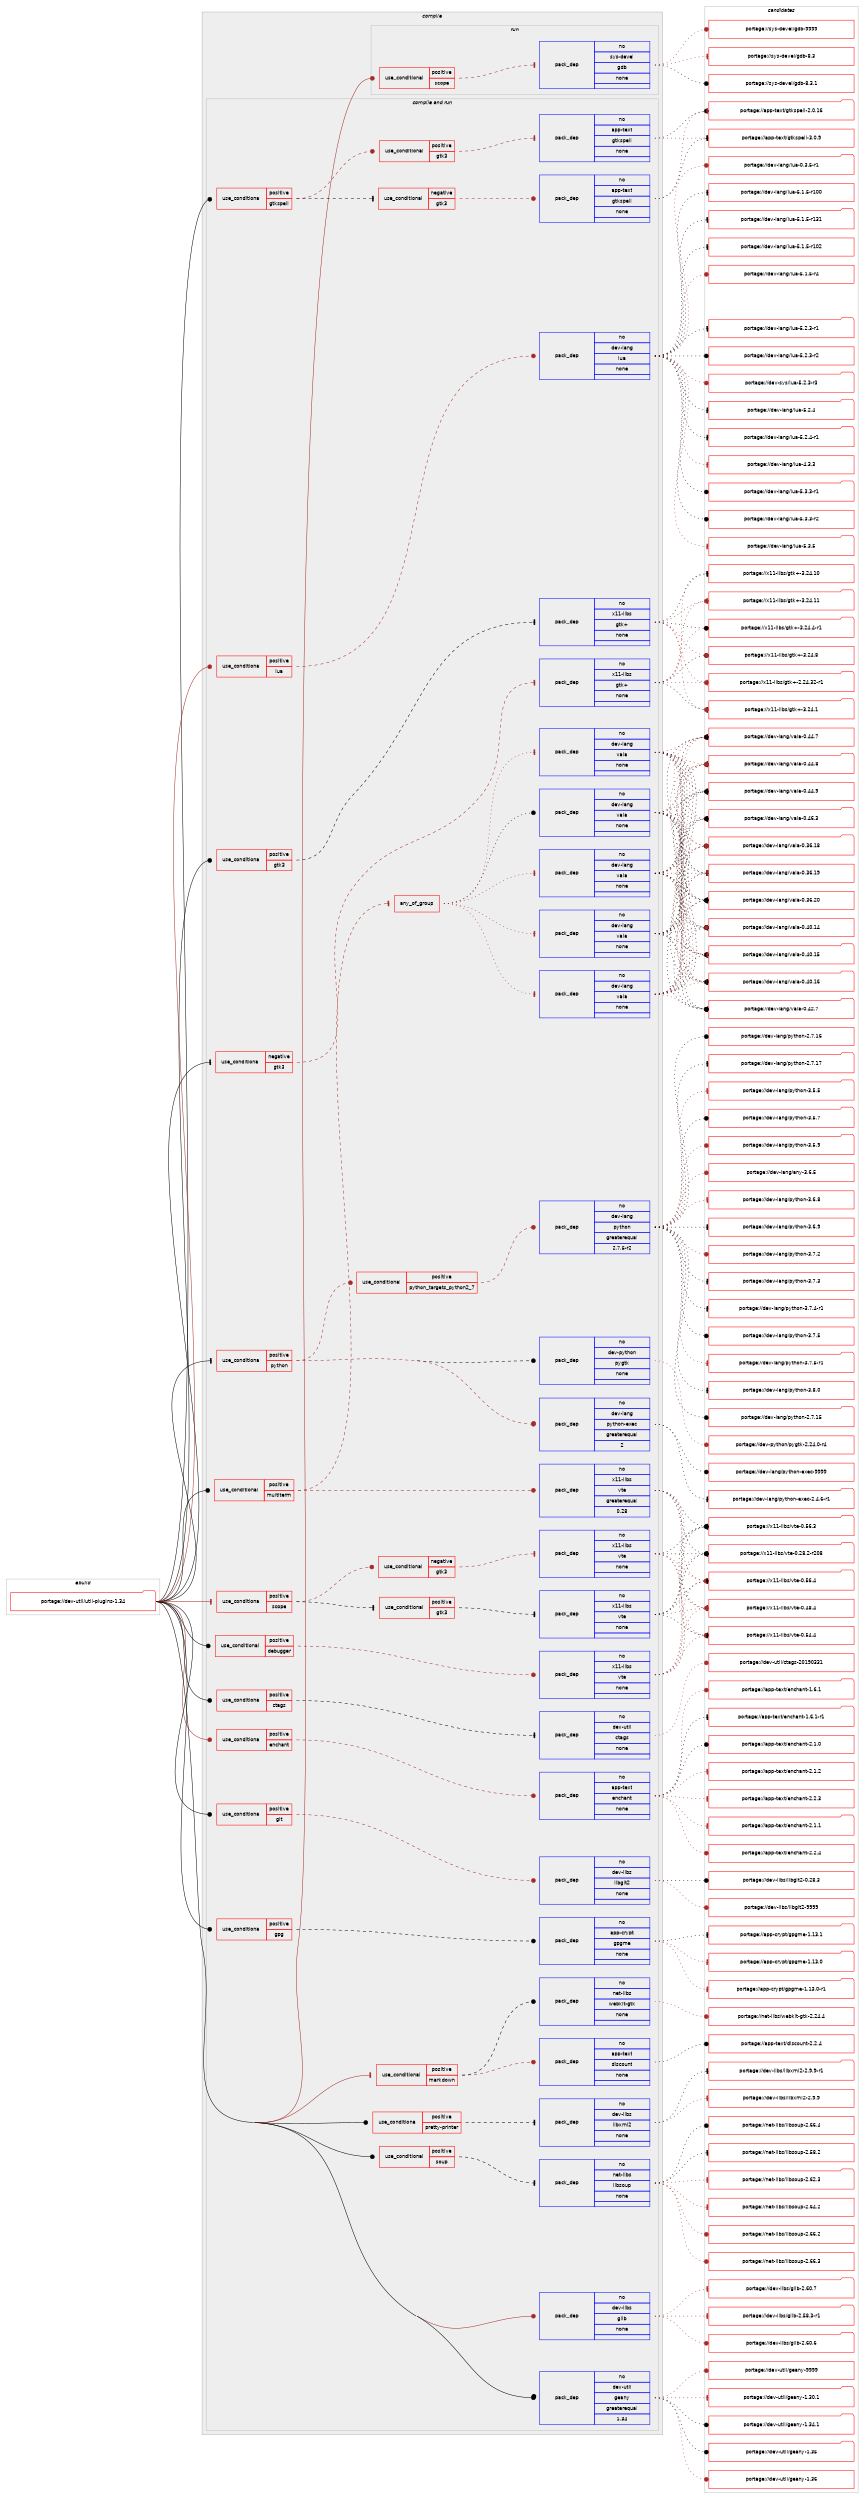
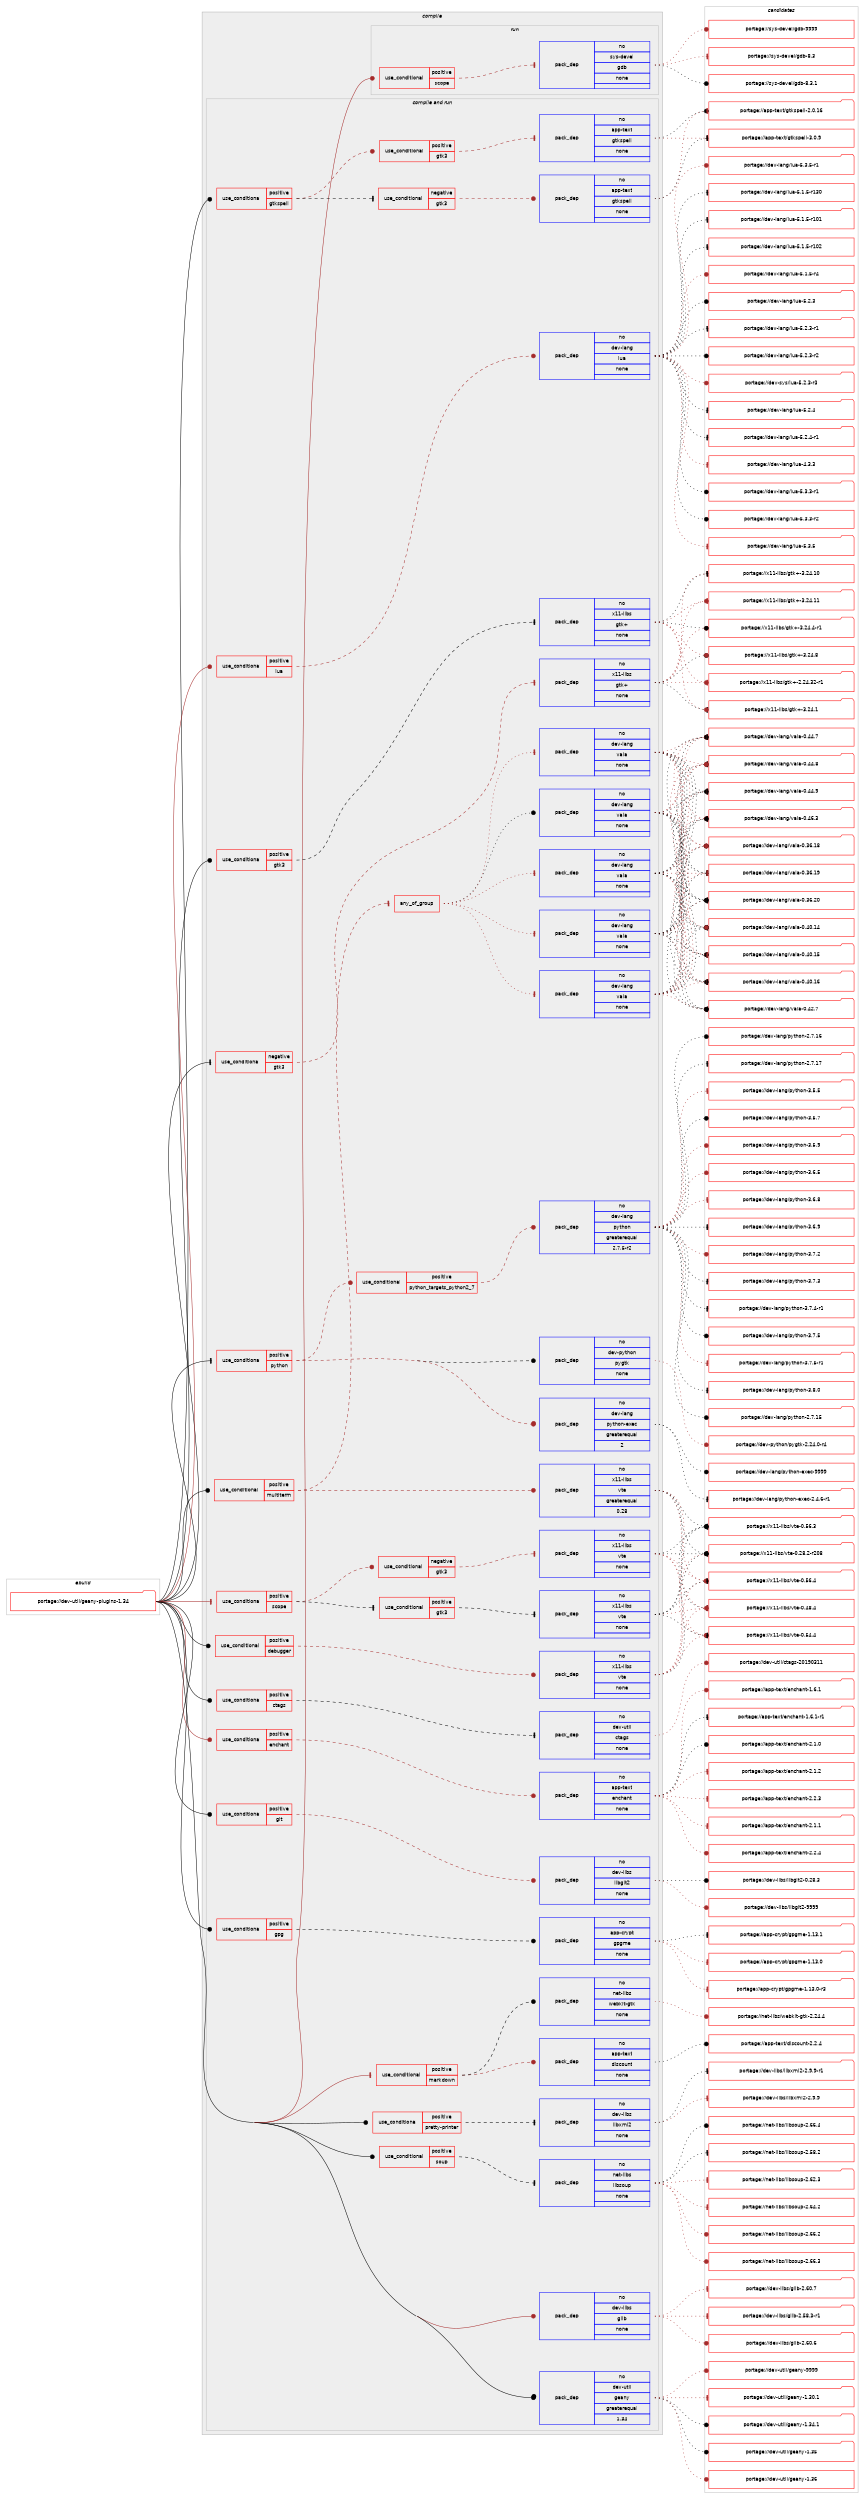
node "portage://dev-lang/lua-0.3.5-r1": label "portage://dev-lang/lua-0.3.5-r1" -> "portage://dev-lang/lua-5.3.5-r1"
node "portage://dev-lang/lua-5.1.5-r100": label "portage://dev-lang/lua-5.1.5-r100" -> "portage://dev-lang/lua-5.1.5-r130"
node "portage://dev-lang/lua-5.1.5-r131": label "portage://dev-lang/lua-5.1.5-r131" -> "portage://dev-lang/lua-5.1.5-r101"
node "portage://dev-lang/lua-5.2.3": added
node "portage://dev-lang/any-3.6.5": label "portage://dev-lang/any-3.6.5" -> "portage://dev-lang/python-3.6.5"
node "portage://dev-util/util-plugins-1.34": label "portage://dev-util/util-plugins-1.34" -> "portage://dev-util/geany-plugins-1.34"
node "portage://dev-util/ctags-20190331": label "portage://dev-util/ctags-20190331" -> "portage://dev-util/ctags-20190311"
node "portage://app-crypt/gpgme-1.13.0-r1": label "portage://app-crypt/gpgme-1.13.0-r1" -> "portage://app-crypt/gpgme-1.13.0-r3"
